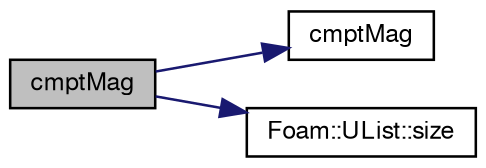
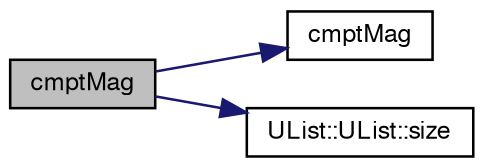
node "Foam::UList::size": label "Foam::UList::size" -> "UList::UList::size"
